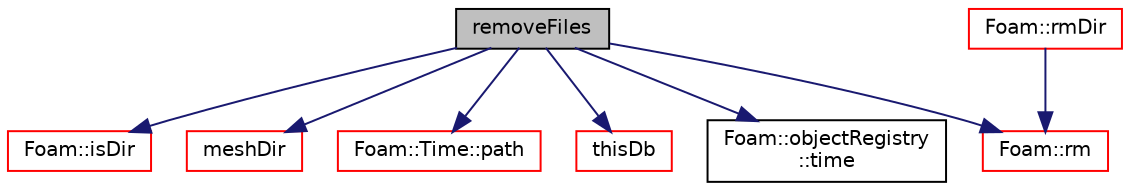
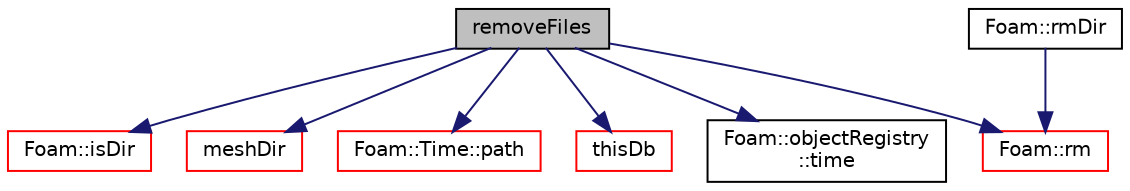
node "Foam::rmDir": color red -> black
